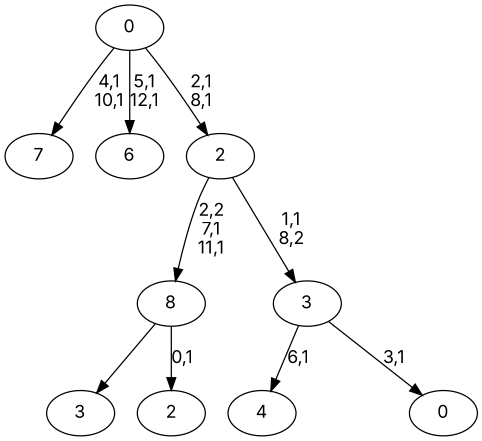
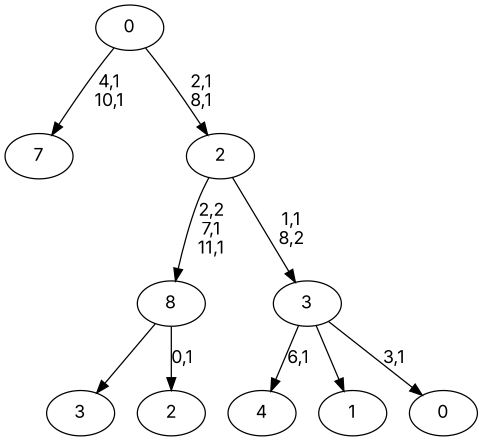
node "6": removed
node "1": added
